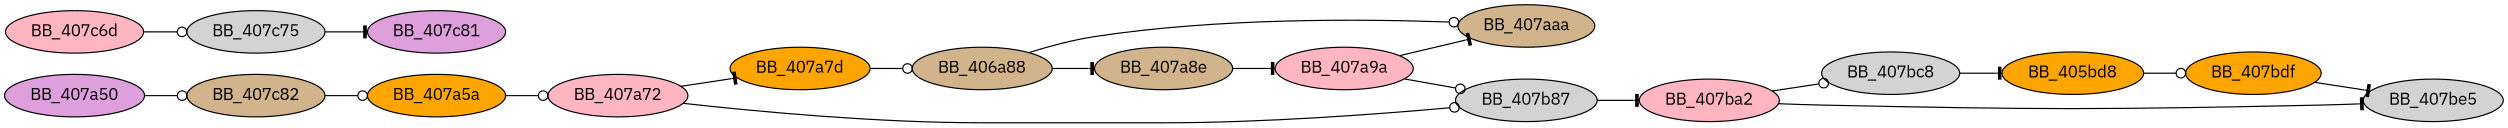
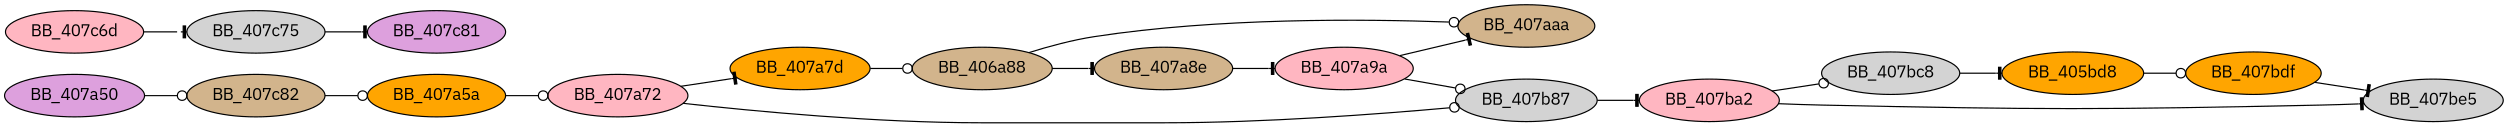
edge "BB_407c6d" -> "BB_407c75": arrowhead odot -> tee
